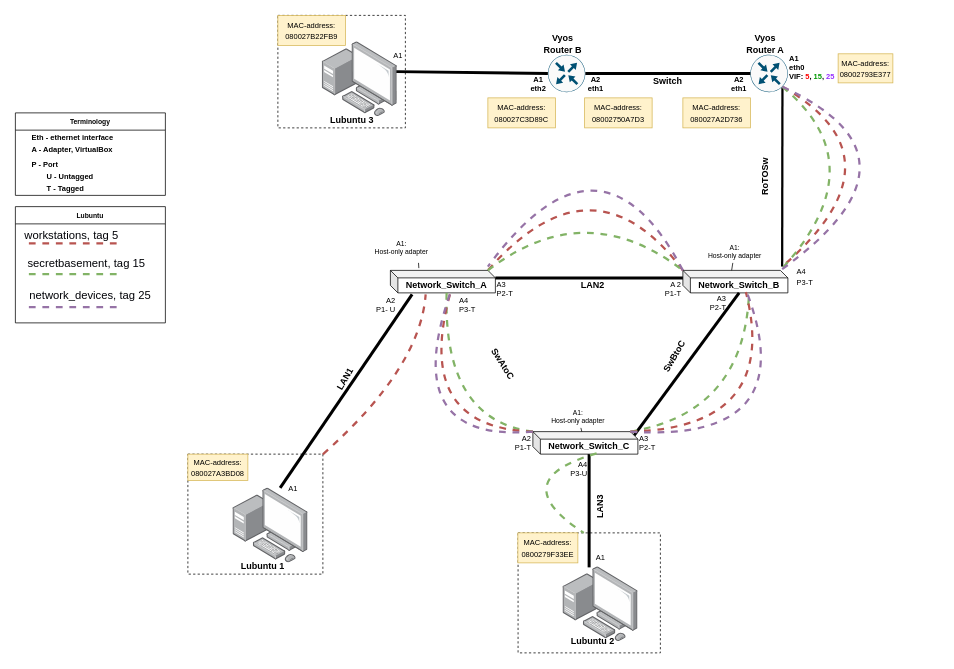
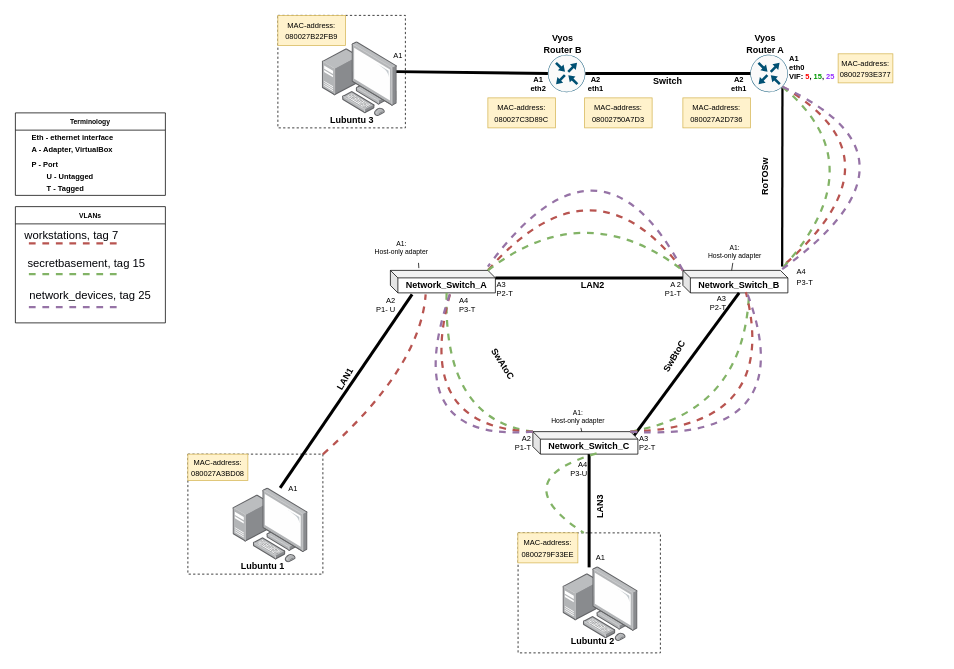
node "Lubuntu": label "Lubuntu" -> "VLANs"
node "workstations, tag 5": label "workstations, tag 5" -> "workstations, tag 7"
